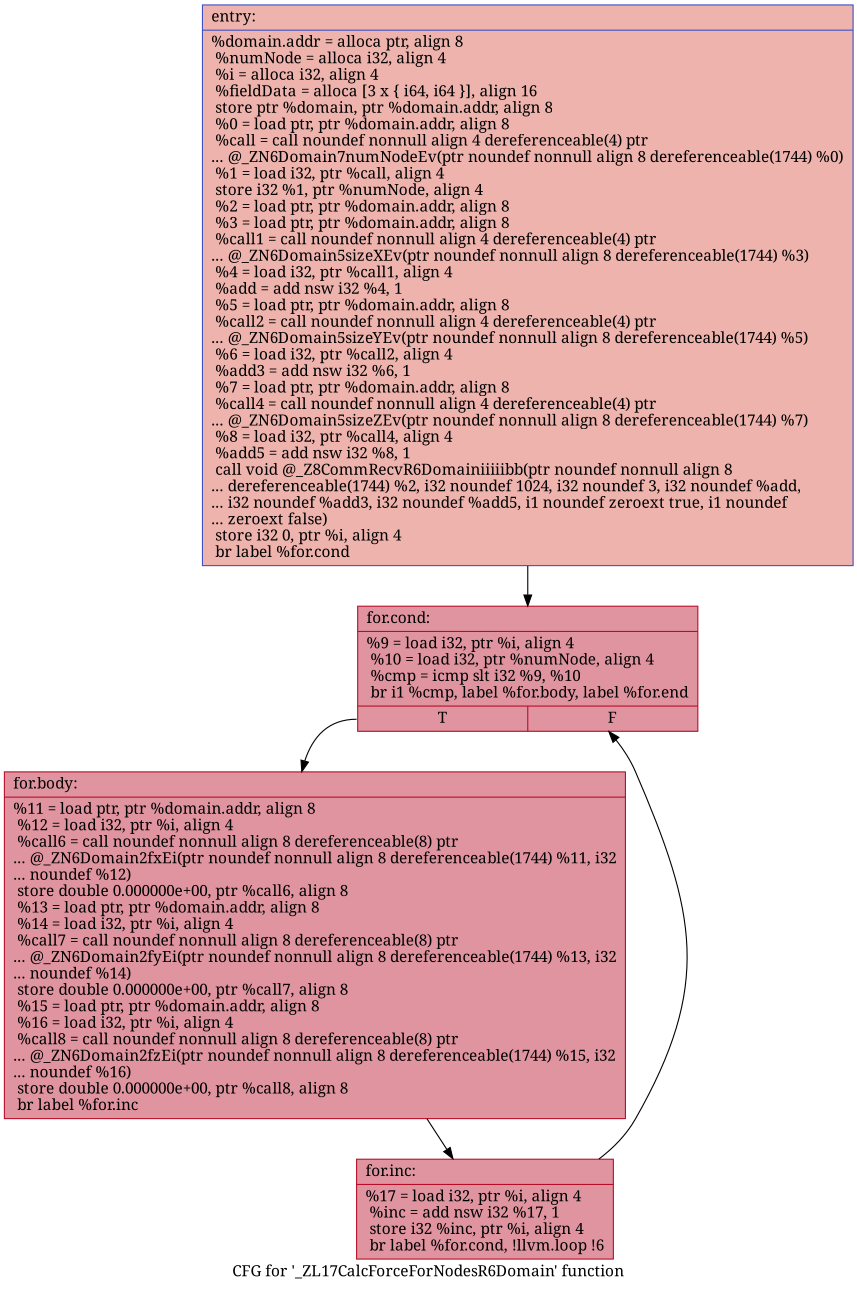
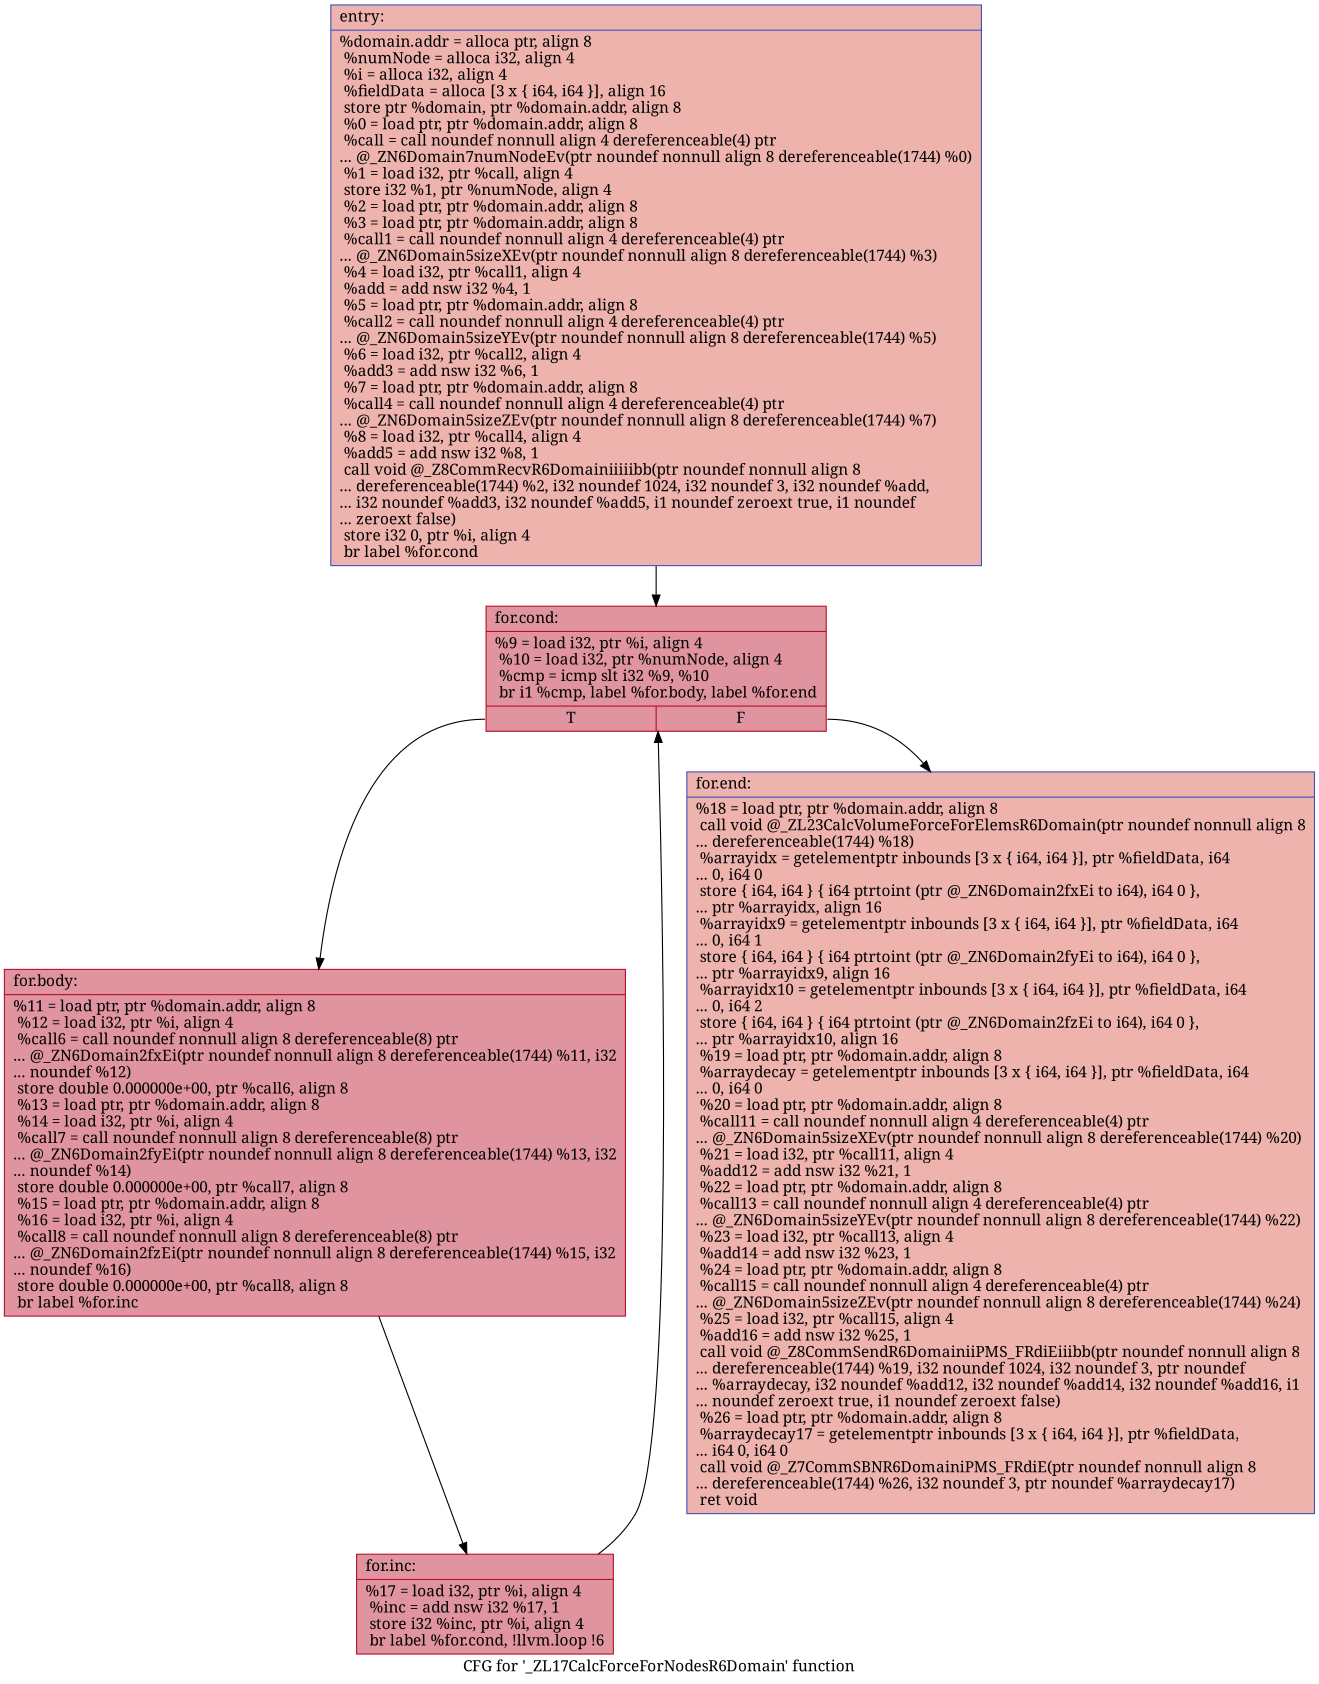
node "for.end:": added
